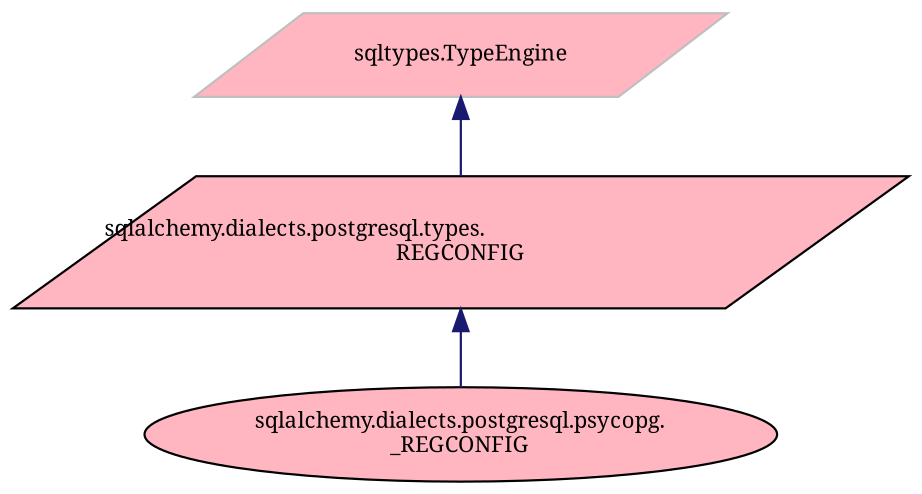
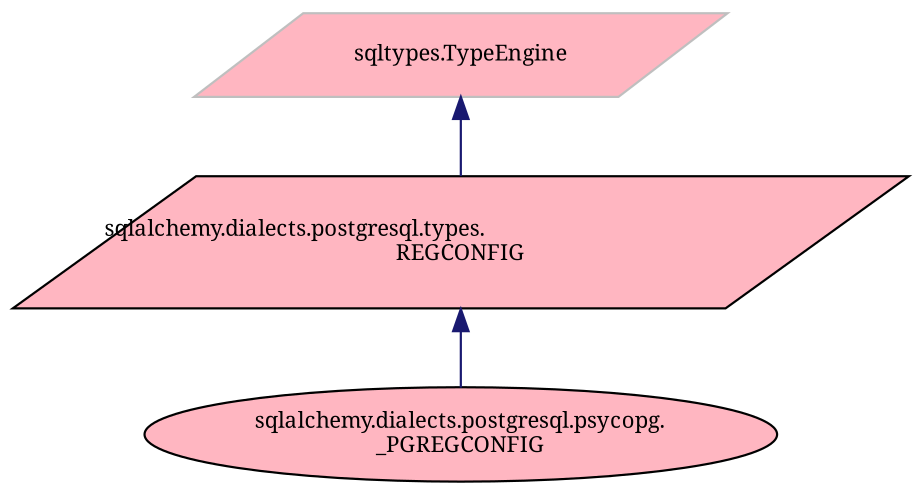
node "sqlalchemy.dialects.postgresql.psycopg. _REGCONFIG": label "sqlalchemy.dialects.postgresql.psycopg. _REGCONFIG" -> "sqlalchemy.dialects.postgresql.psycopg. _PGREGCONFIG"
